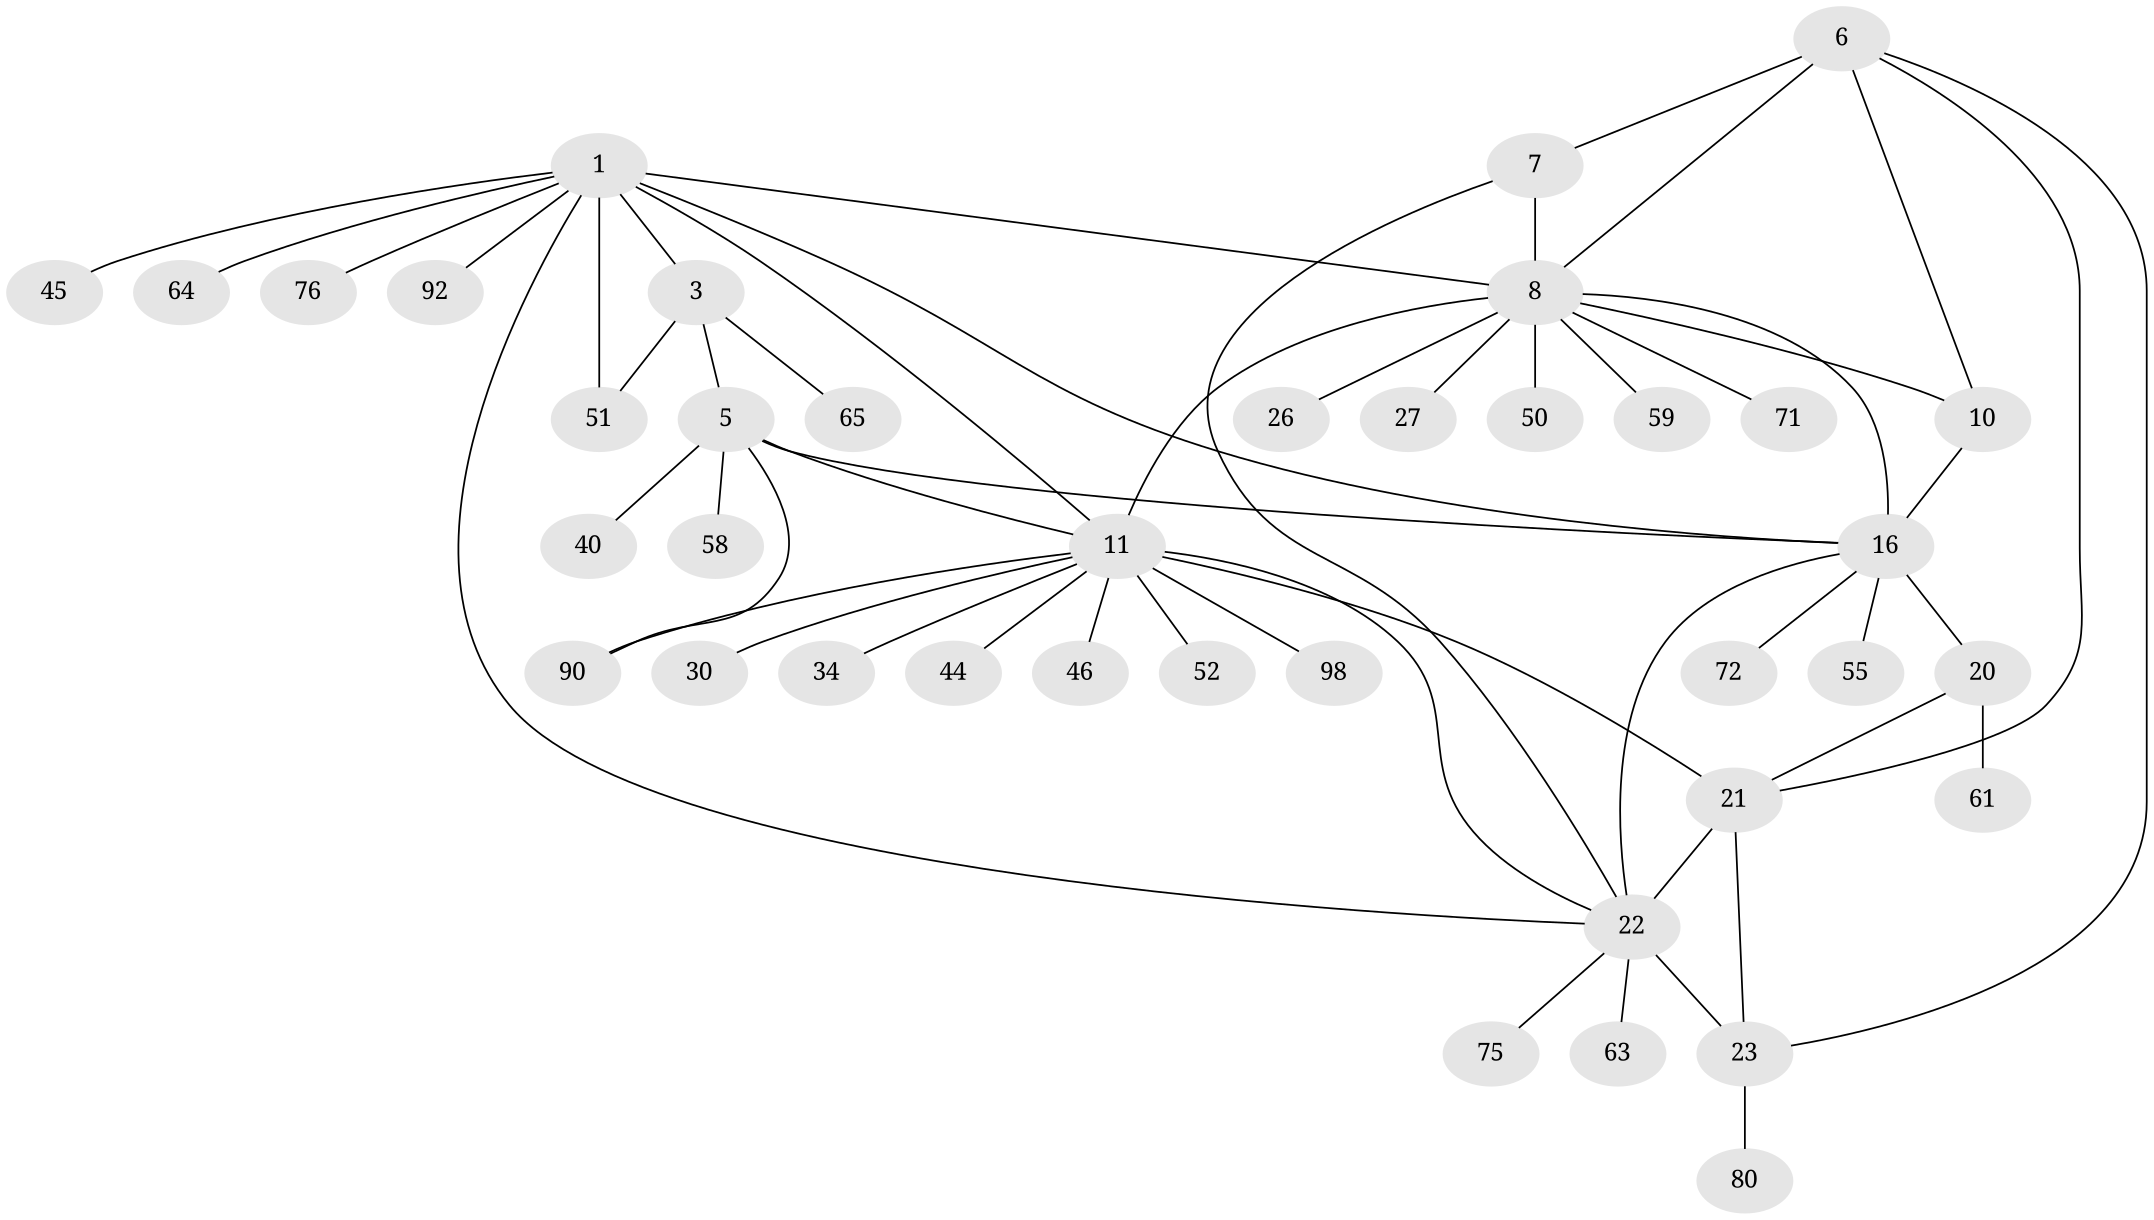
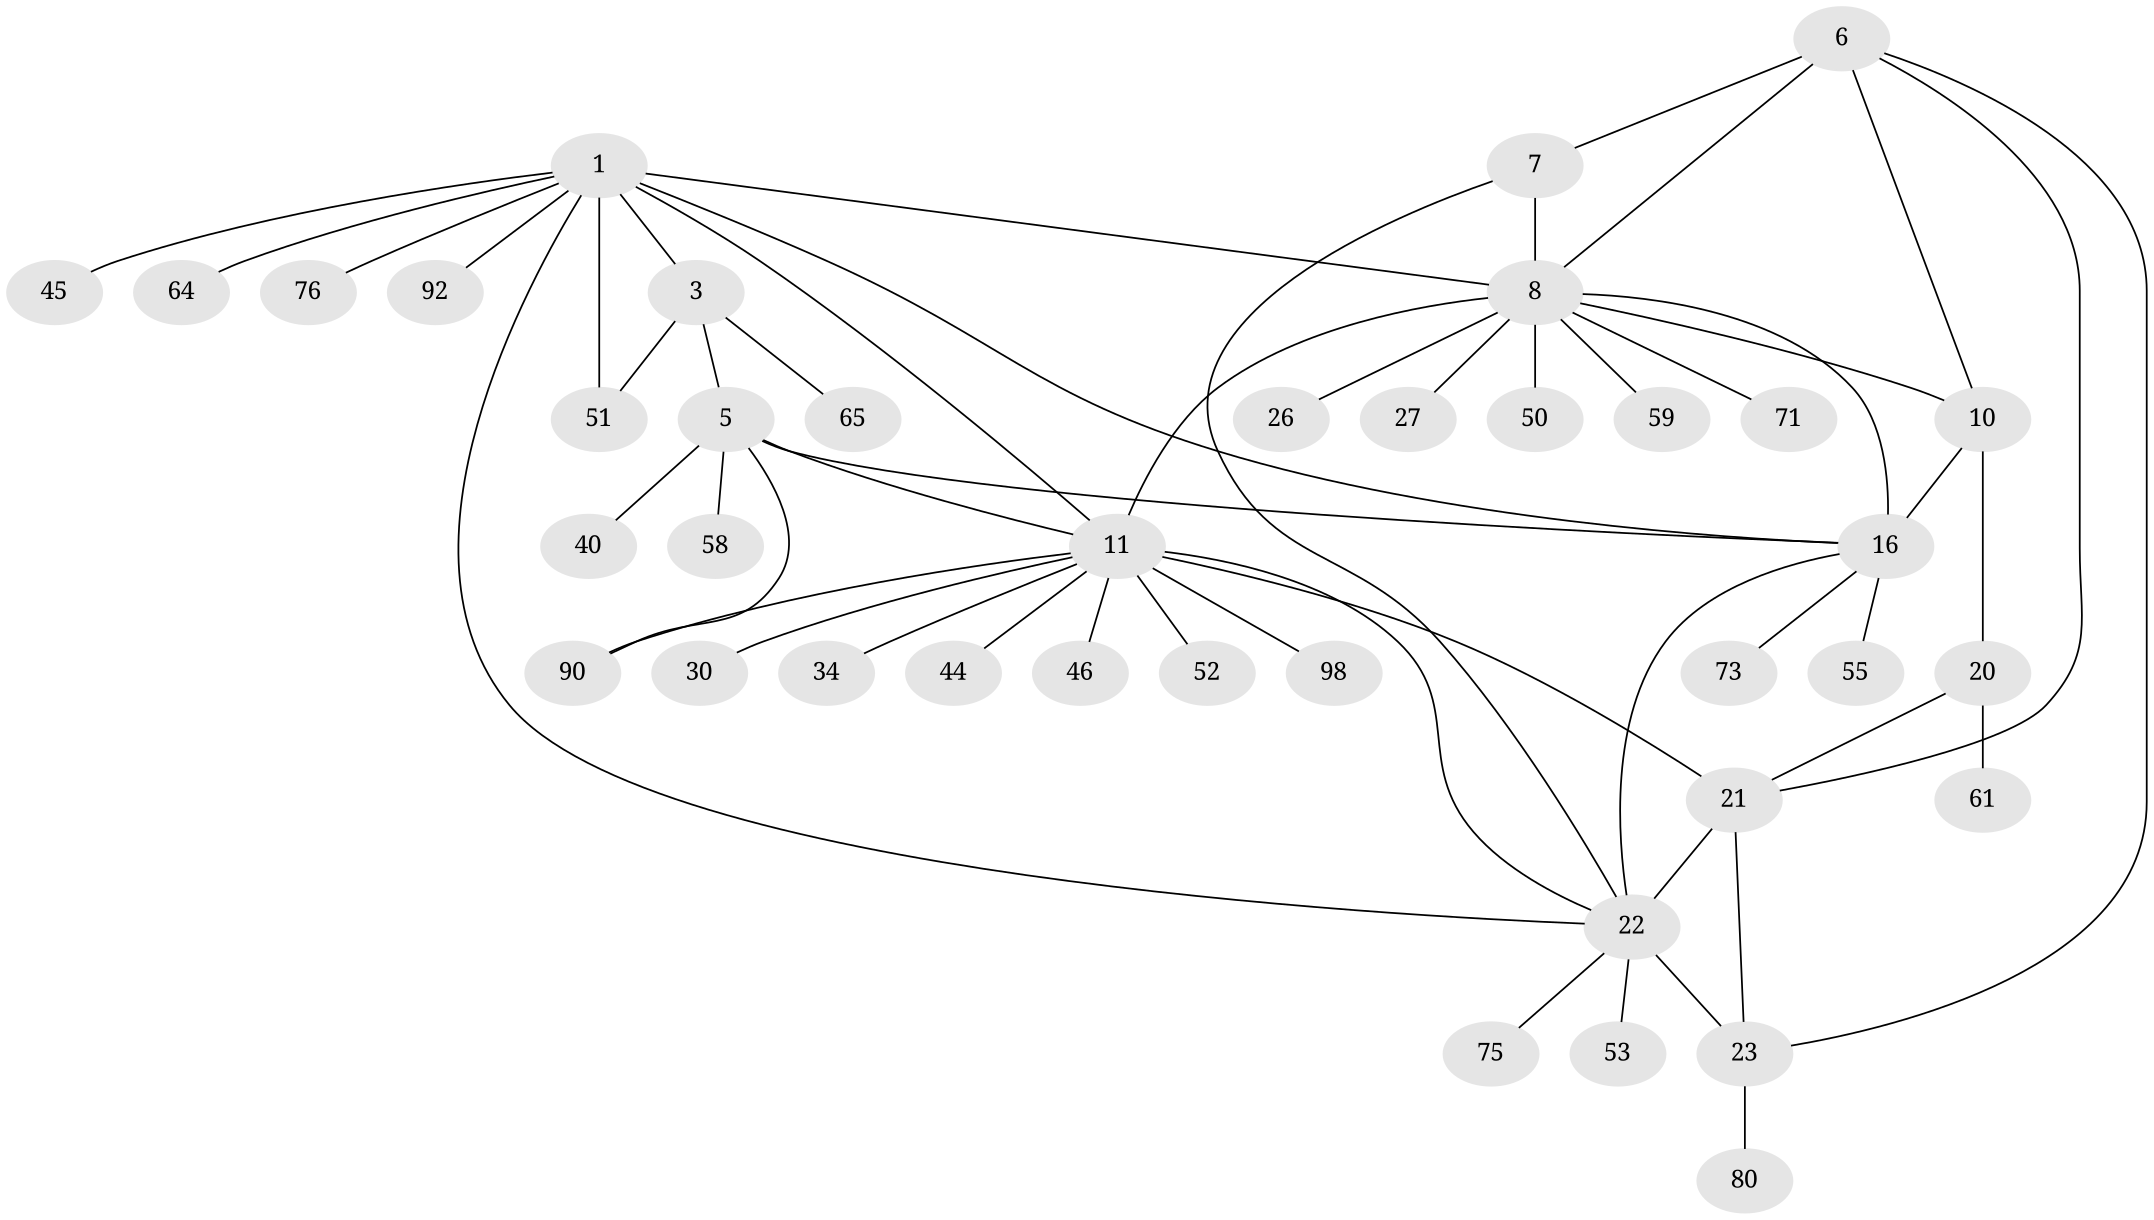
edge "16" -- "20": now "10" -- "20"
node "72": label "72" -> "73"
node "63": label "63" -> "53"
